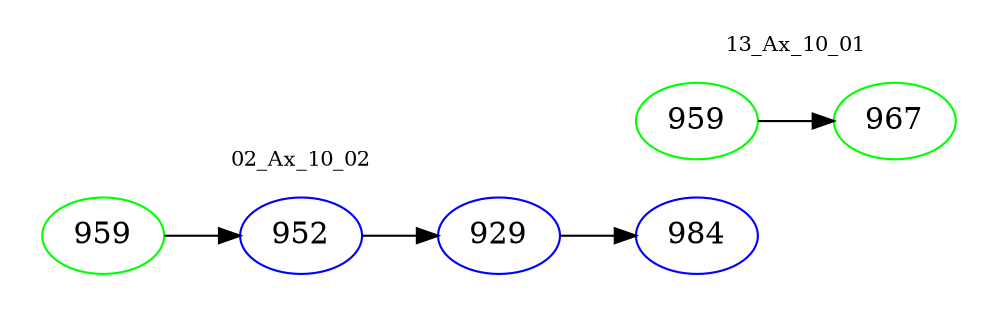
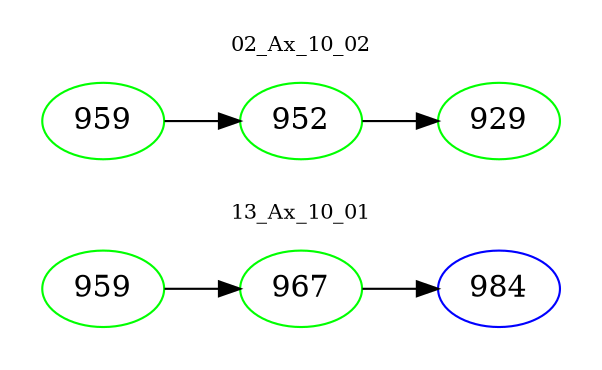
node "952": color blue -> green
node "929": color blue -> green
edge "929" -> "984": now "967" -> "984"
